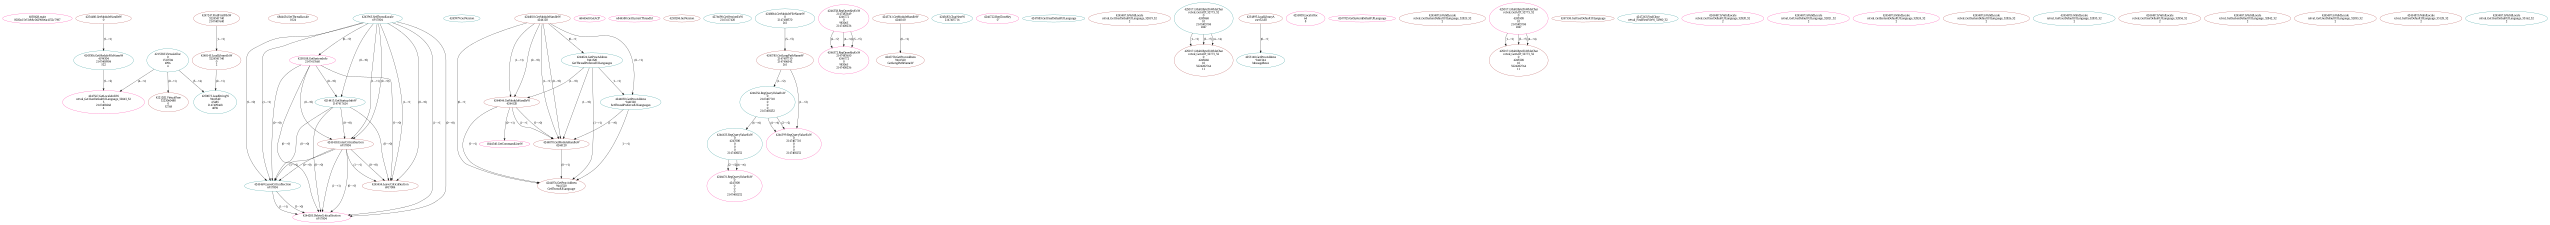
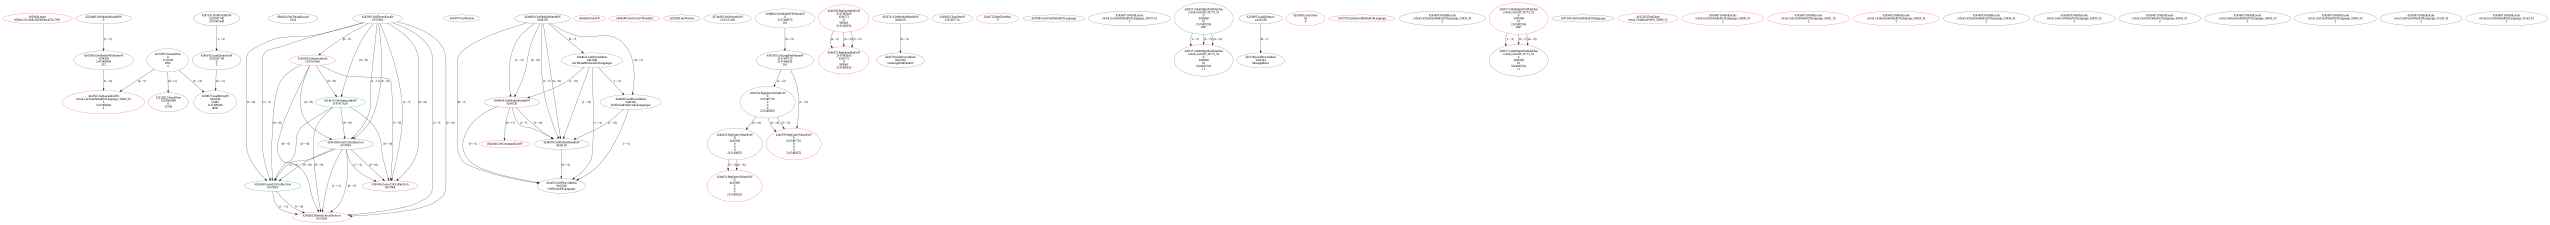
node "4247263.FindClose retval_FindFirstFileW_32900_32": color teal -> deeppink
